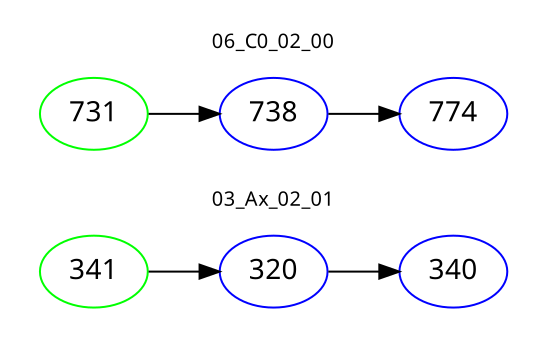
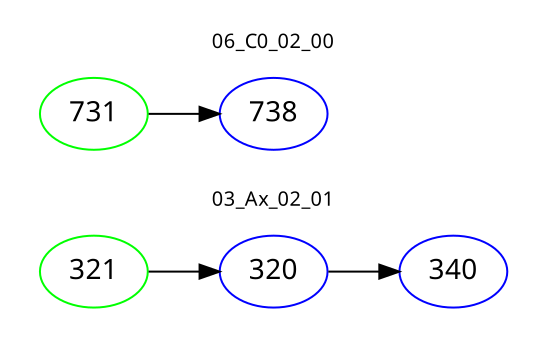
node "774": removed
node "341": label "341" -> "321"
